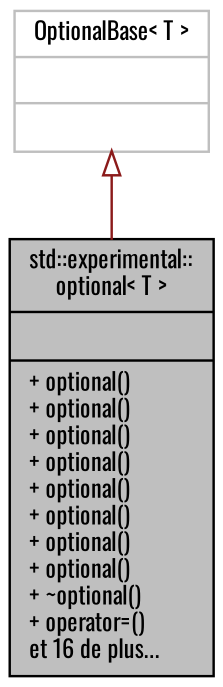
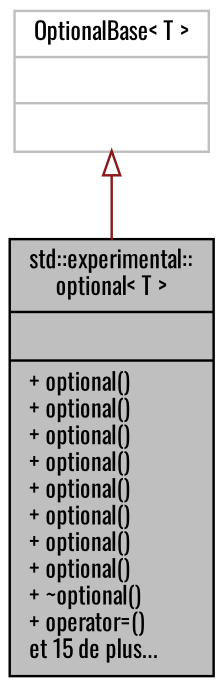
node "std::experimental::": text "et 16 de plus..." -> "et 15 de plus..."
